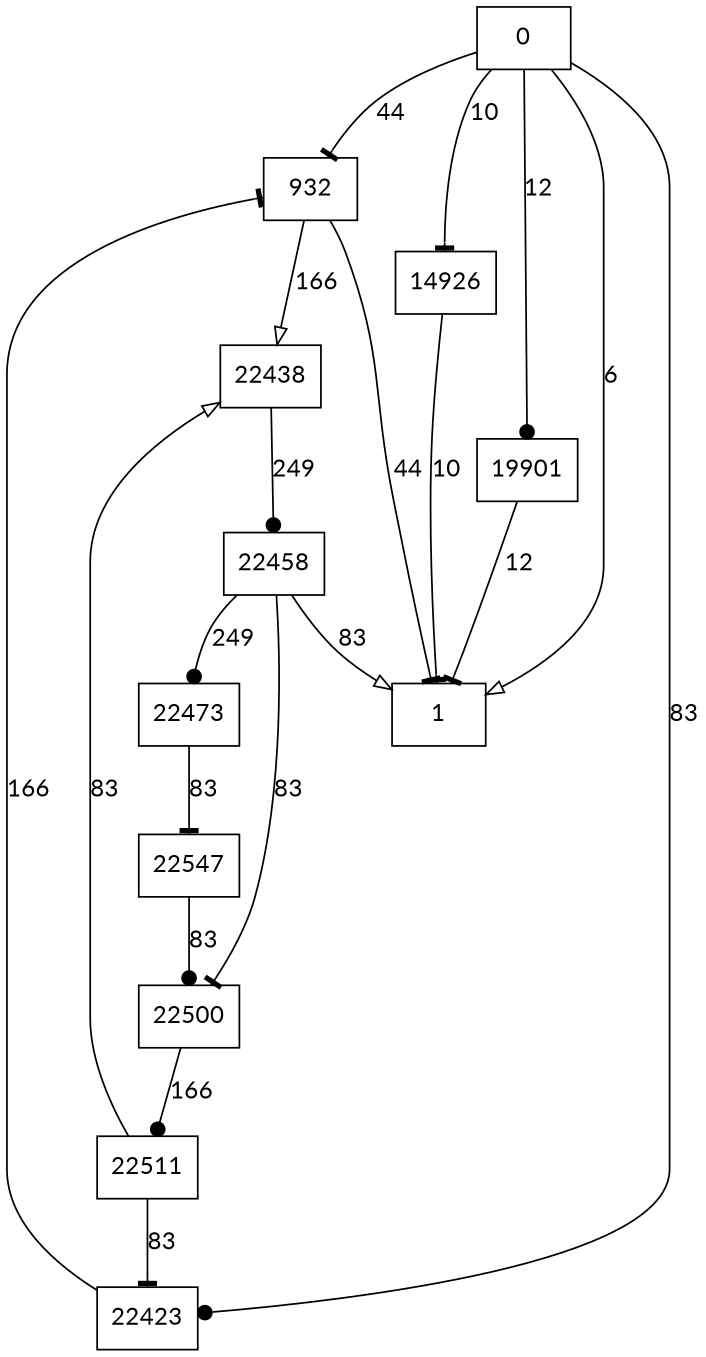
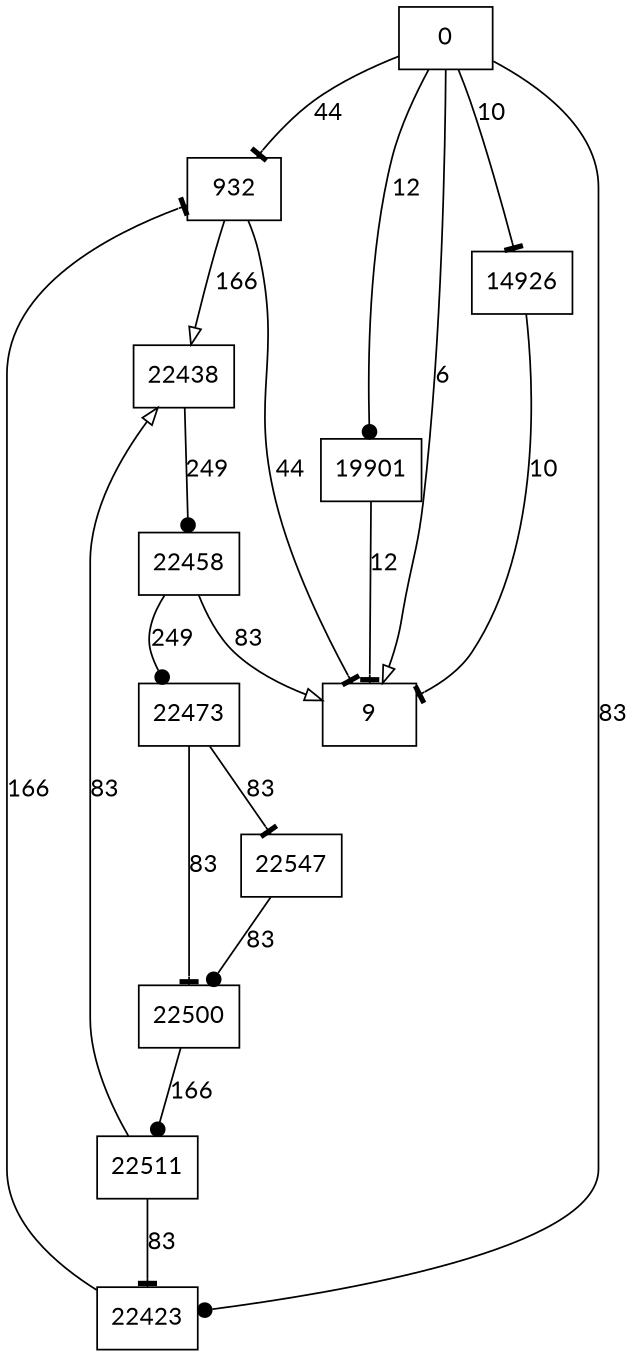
node "1": label "1" -> "9"
edge "22458" -> "22500": now "22473" -> "22500"
